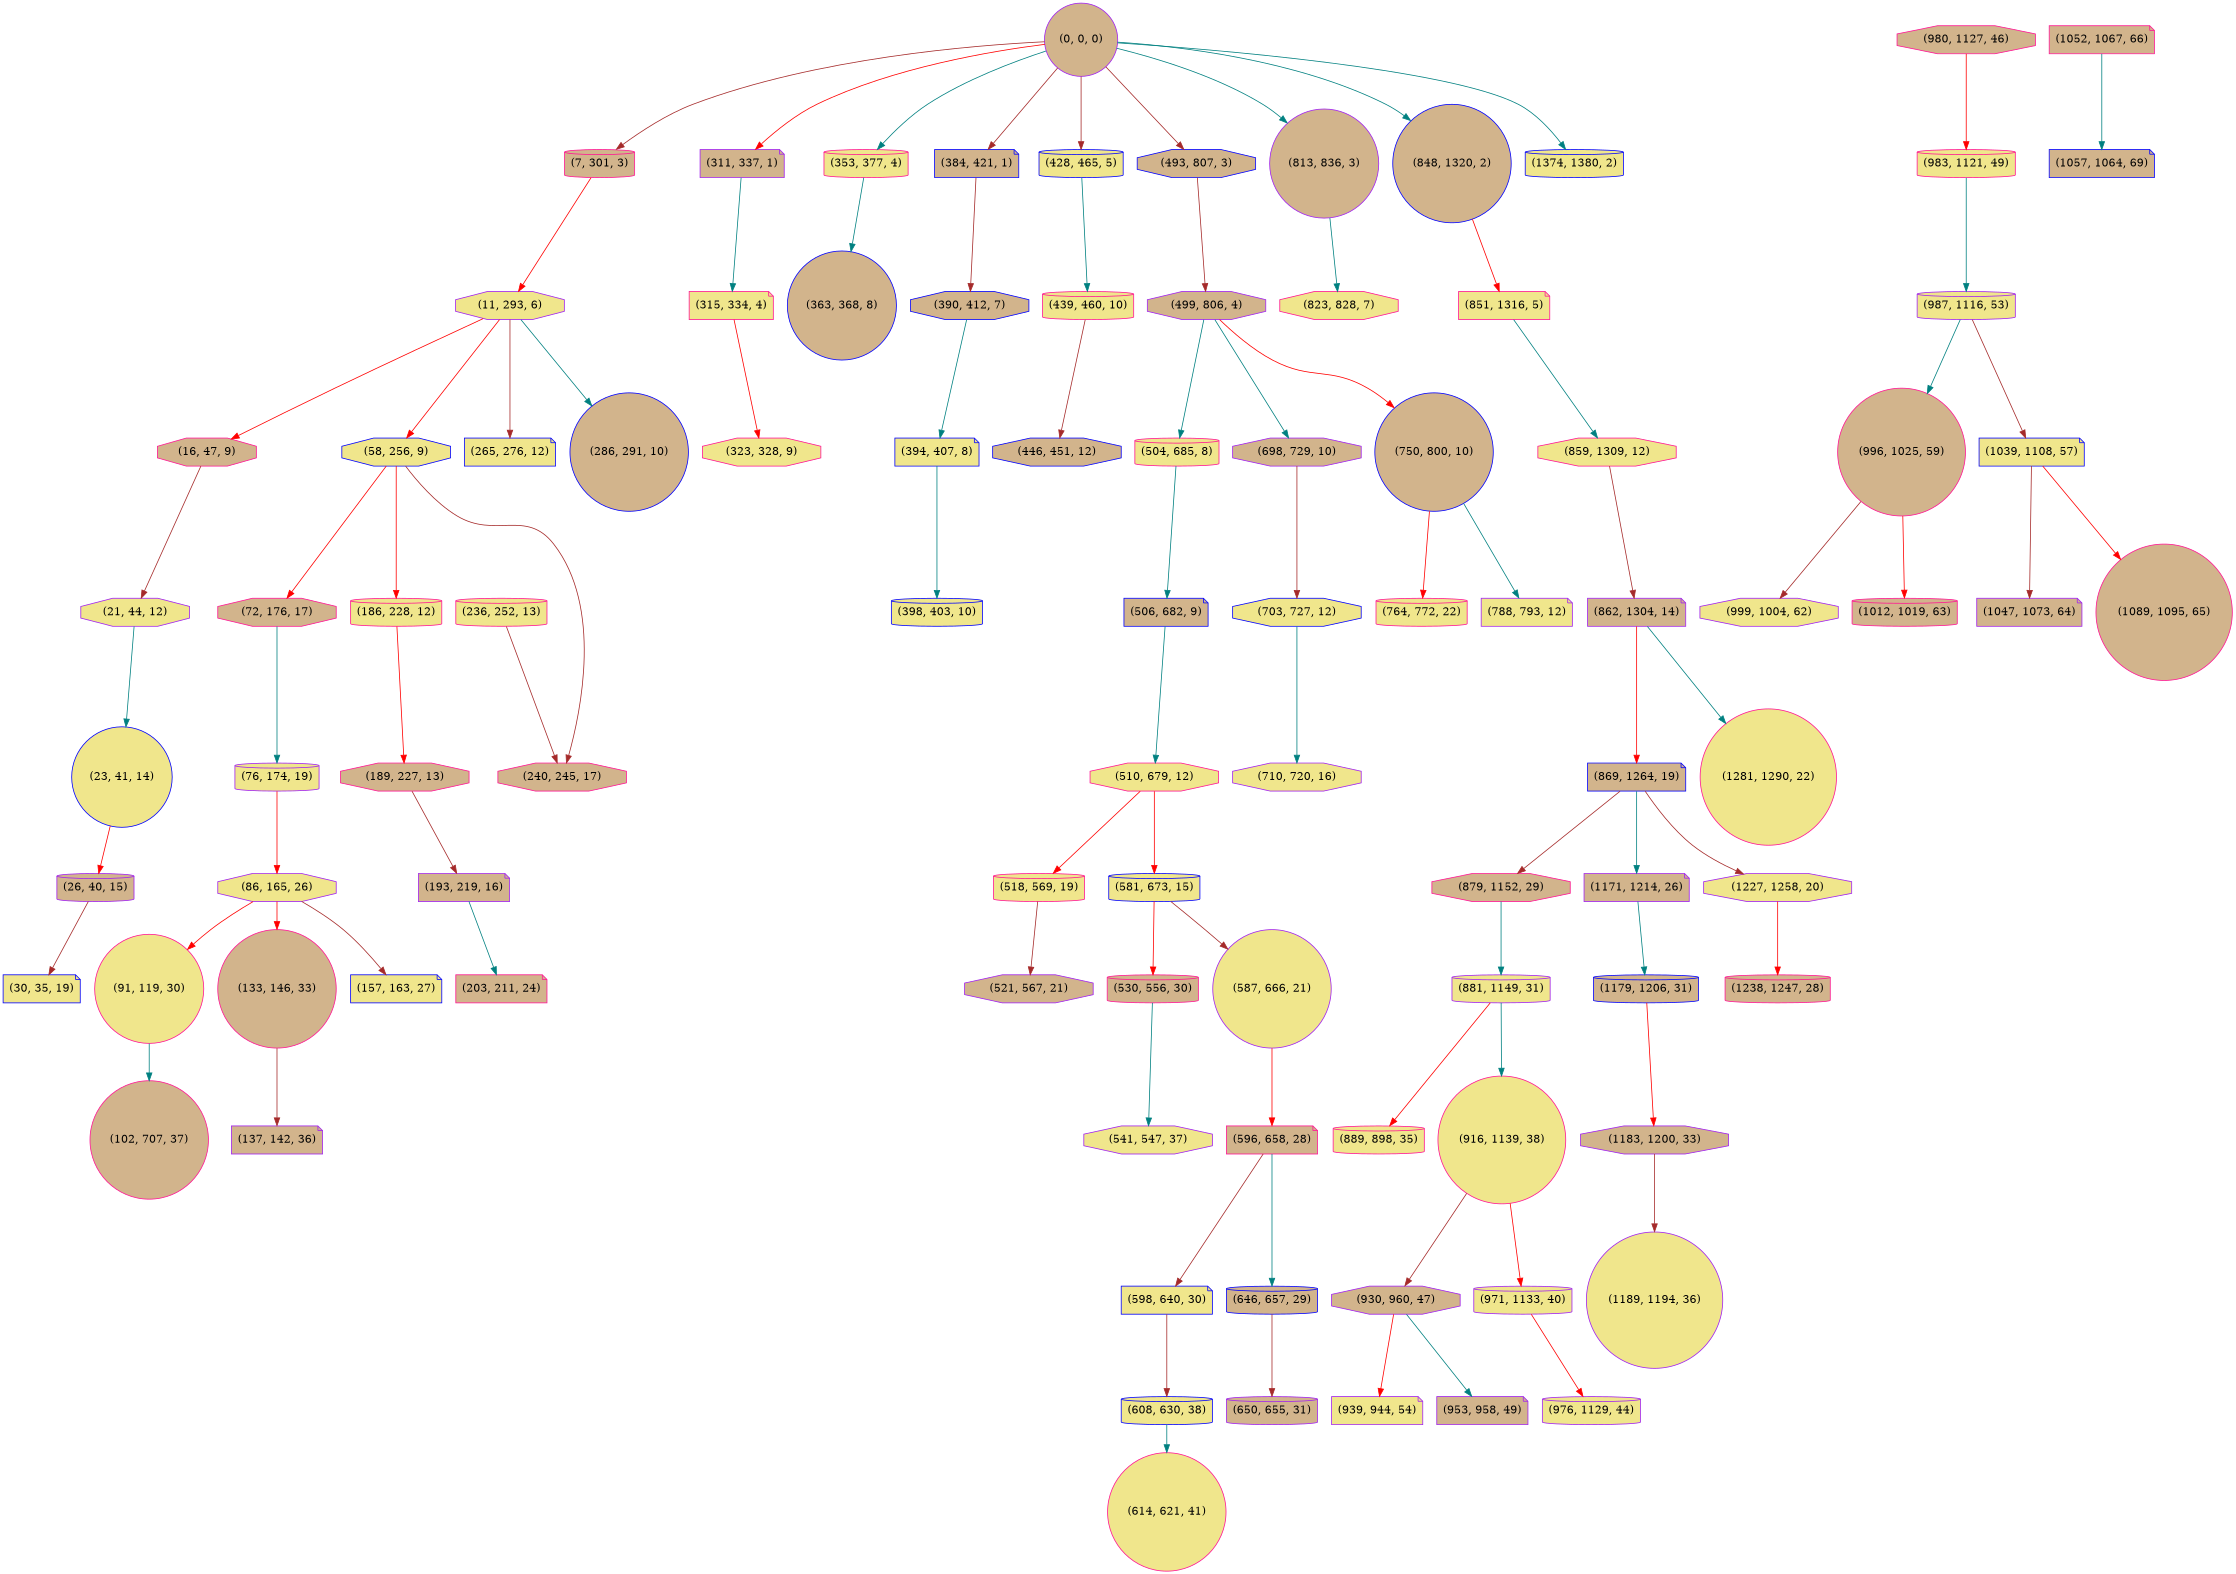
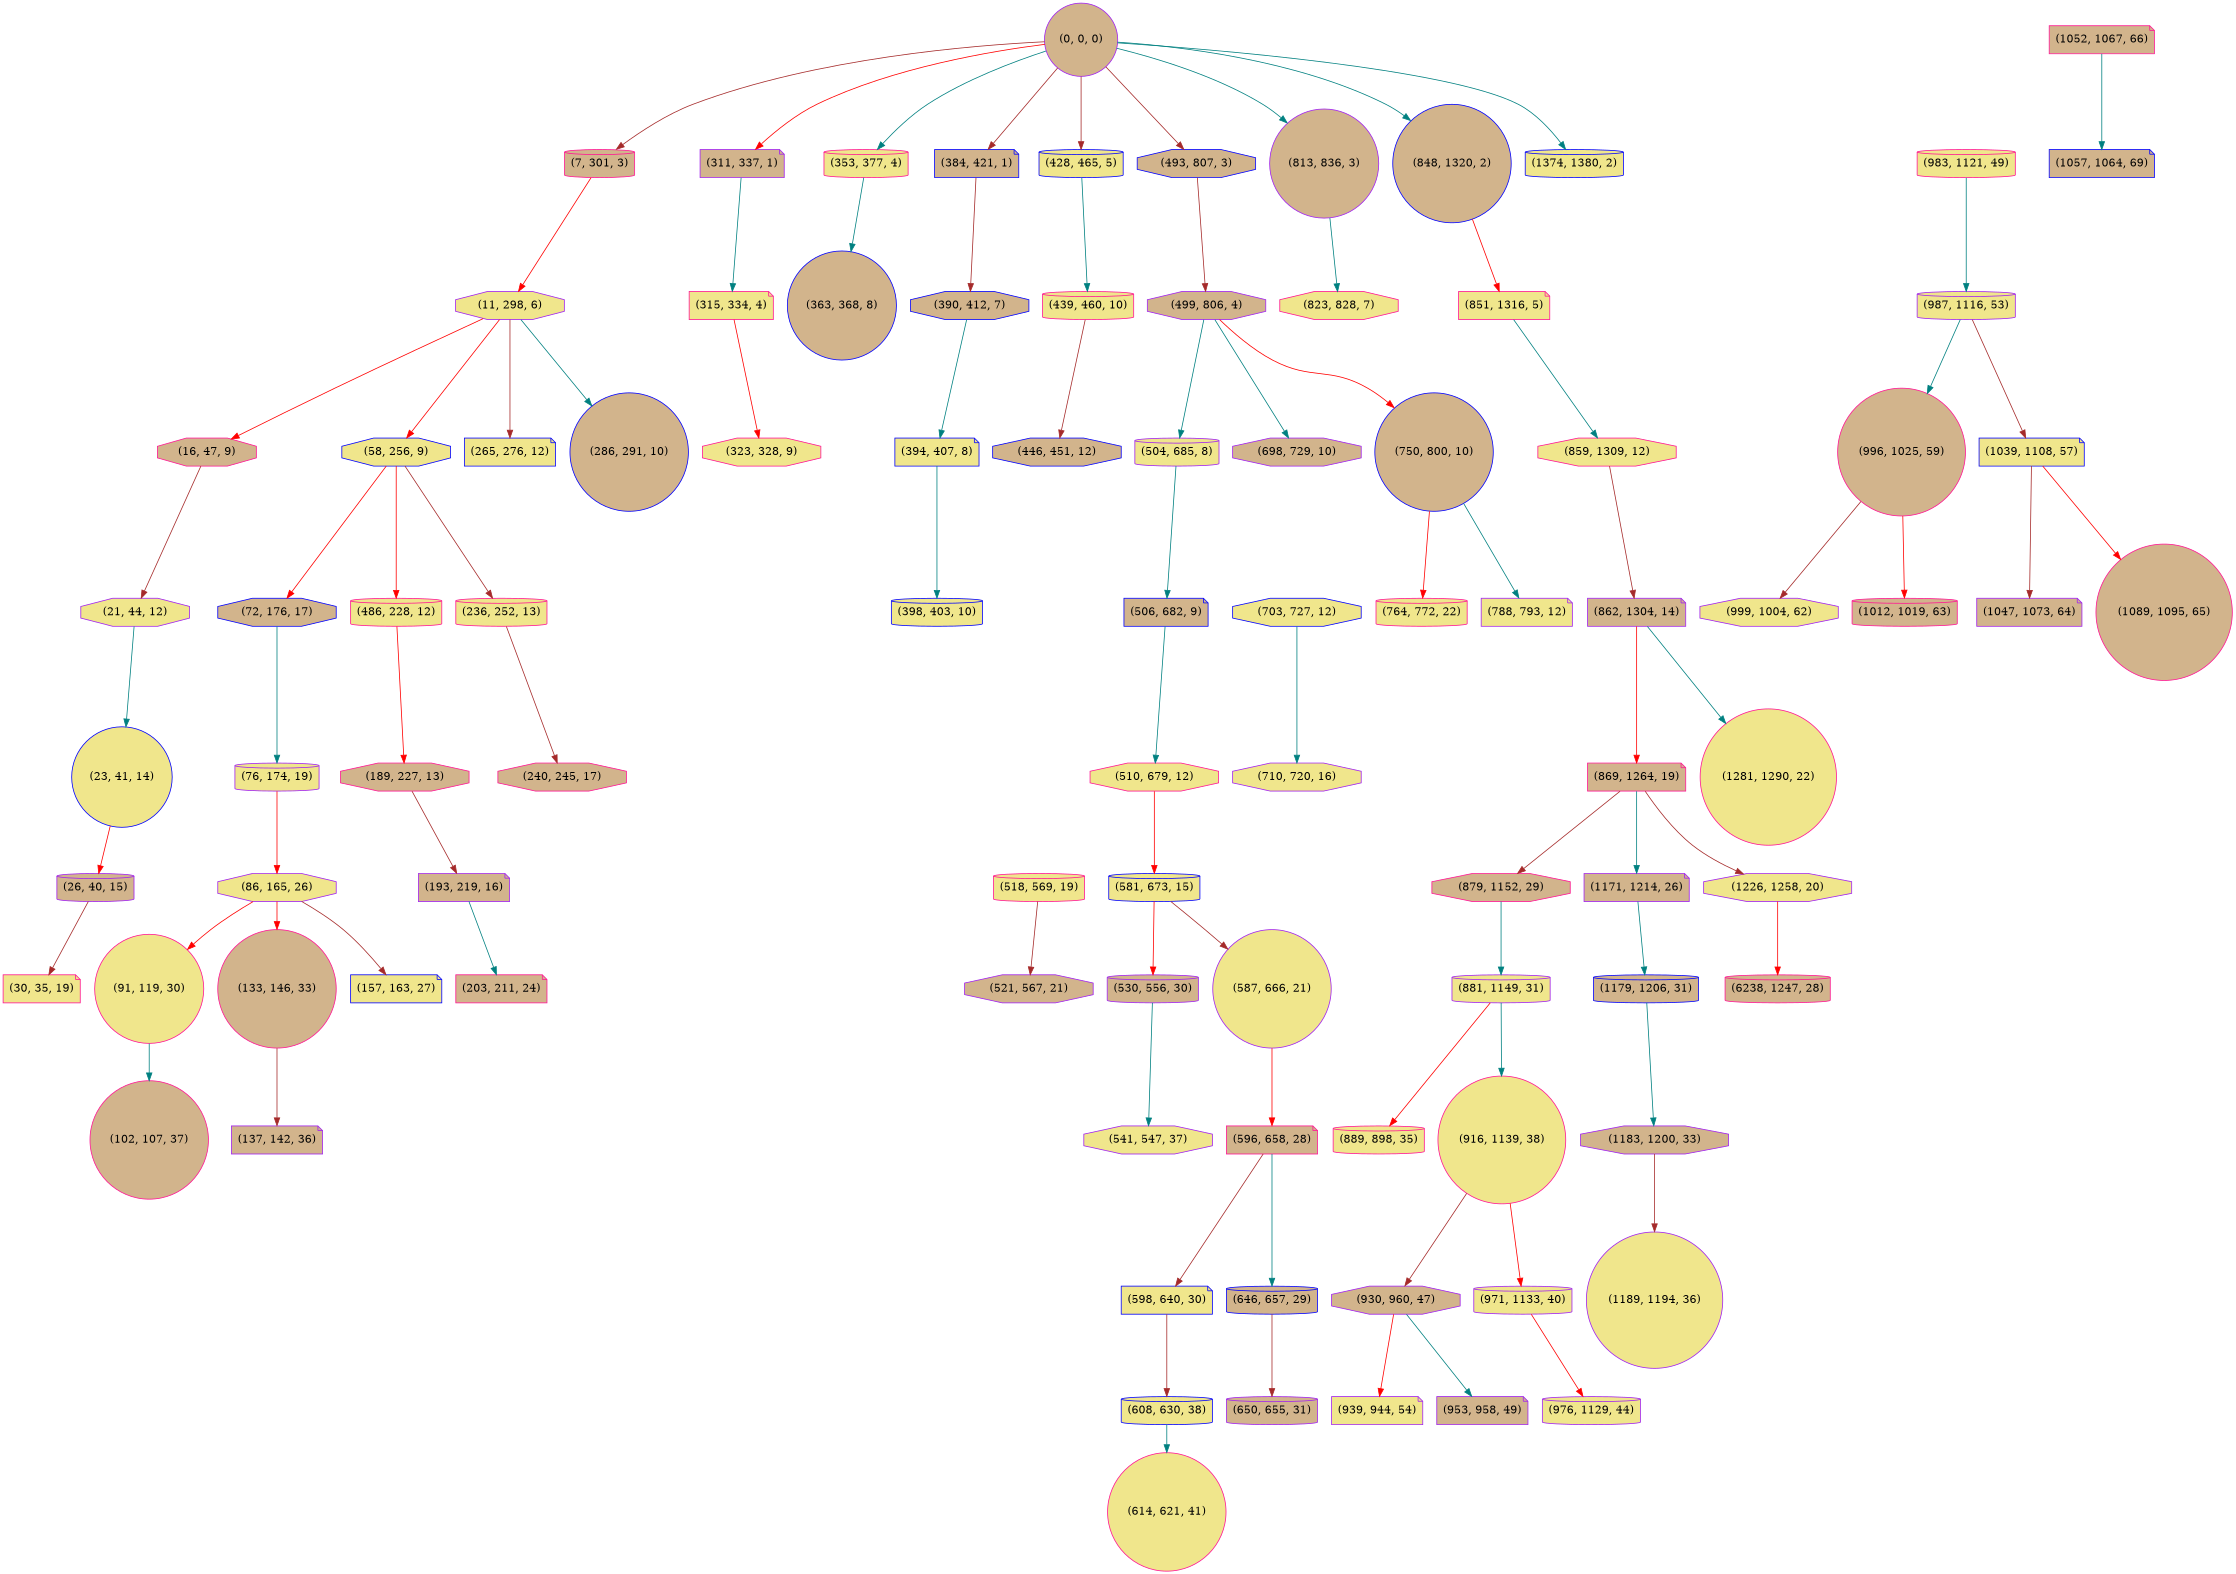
node "(980, 1127, 46)": removed
node "(11, 293, 6)": label "(11, 293, 6)" -> "(11, 298, 6)"
node "(504, 685, 8)": color deeppink -> purple
edge "(698, 729, 10)" -> "(703, 727, 12)": removed
edge "(58, 256, 9)" -> "(240, 245, 17)": now "(58, 256, 9)" -> "(236, 252, 13)"
node "(72, 176, 17)": color deeppink -> blue
node "(186, 228, 12)": label "(186, 228, 12)" -> "(486, 228, 12)"
node "(869, 1264, 19)": color blue -> deeppink
edge "(510, 679, 12)" -> "(518, 569, 19)": removed
node "(1227, 1258, 20)": label "(1227, 1258, 20)" -> "(1226, 1258, 20)"
node "(30, 35, 19)": color blue -> deeppink
node "(530, 556, 30)": color deeppink -> purple
node "(1238, 1247, 28)": label "(1238, 1247, 28)" -> "(6238, 1247, 28)"
edge "(1179, 1206, 31)" -> "(1183, 1200, 33)": color red -> teal
node "(102, 707, 37)": label "(102, 707, 37)" -> "(102, 107, 37)"
